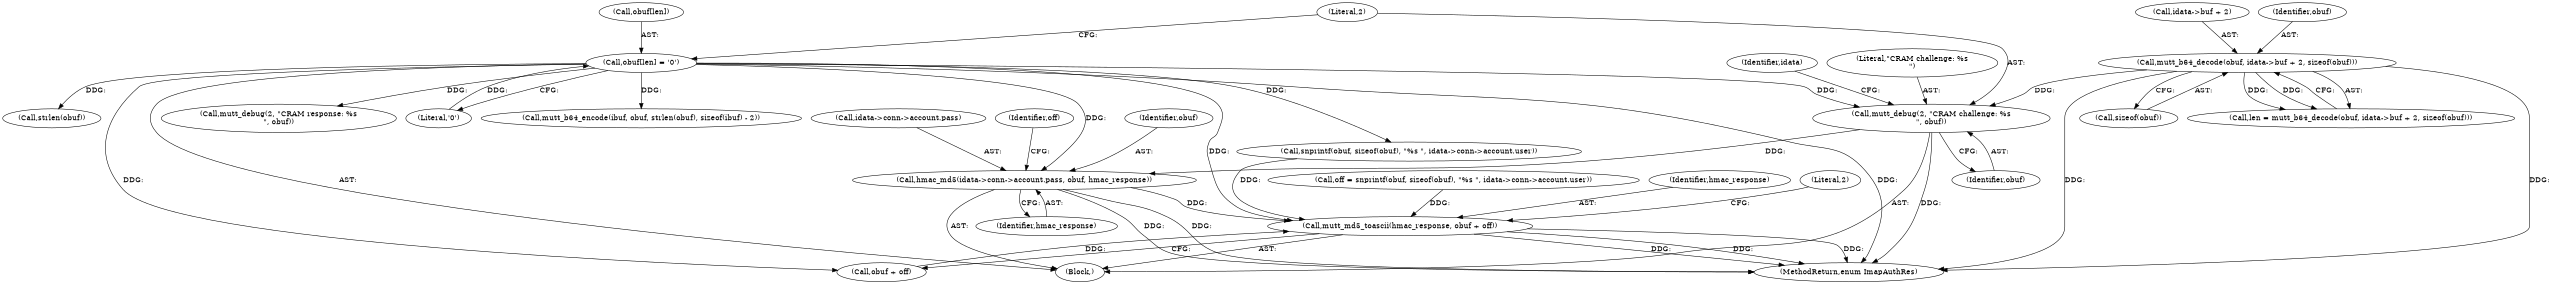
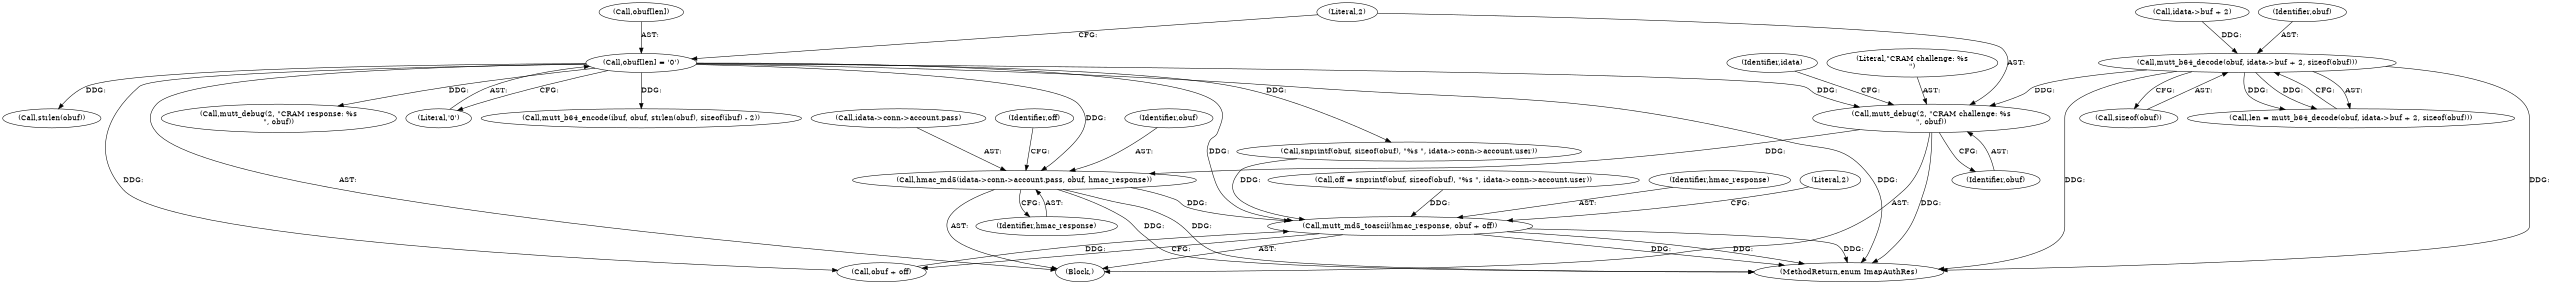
edge "(Call,idata->buf + 2)" -> "(Call,mutt_b64_decode(obuf, idata->buf + 2, sizeof(obuf)))": label "AST: " -> "DDG: "
edge "(Literal,'0')" -> "(Call,obuf[len] = '0')": label "DDG: " -> "AST: "
